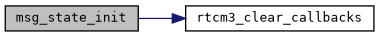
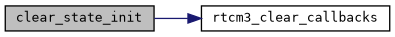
node "msg_state_init": label "msg_state_init" -> "clear_state_init"
